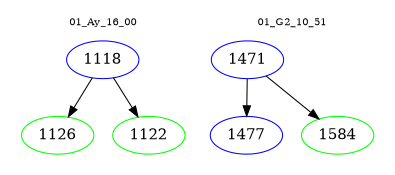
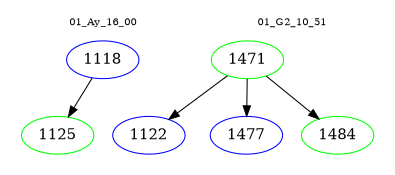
node "1471": color blue -> green
edge "1118" -> "1122": now "1471" -> "1122"
node "1126": label "1126" -> "1125"
node "1122": color green -> blue
node "1584": label "1584" -> "1484"
